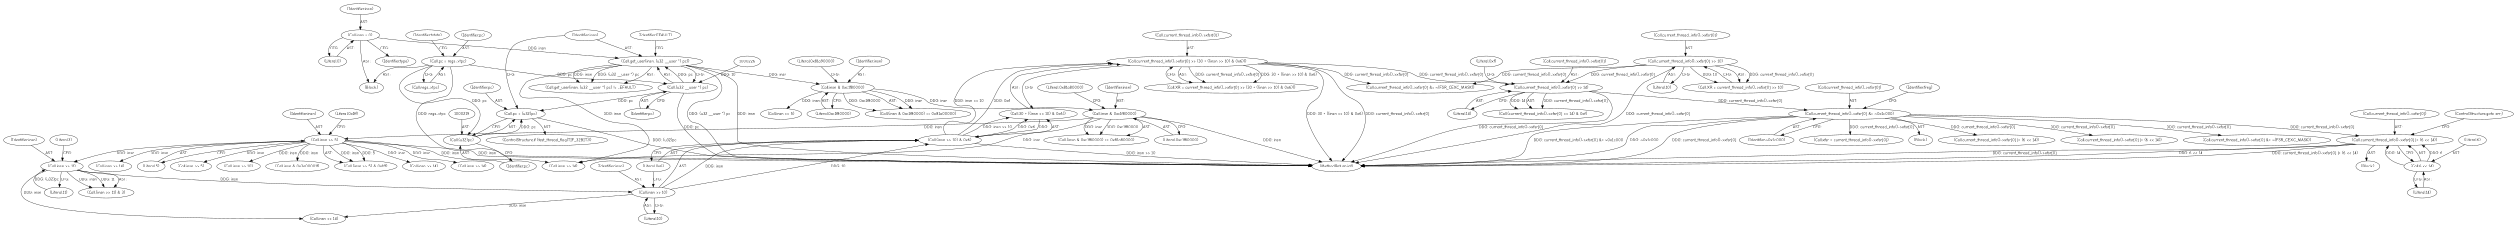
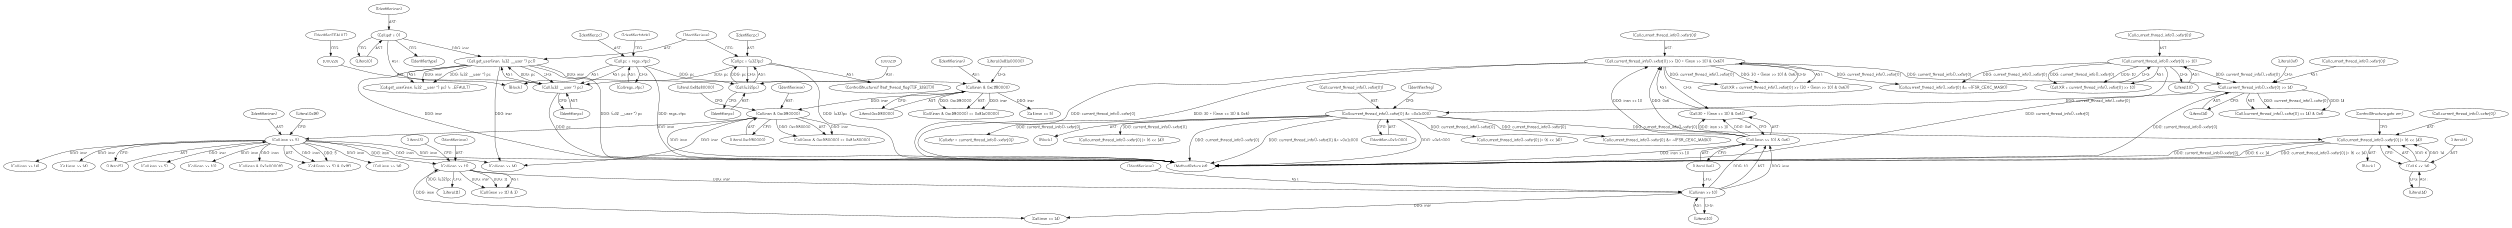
node "(Call,insn = 0)": label "(Call,insn = 0)" -> "(Call,get = 0)"
edge "(Identifier,EFAULT)" -> "(Call,get_user(insn, (u32 __user *) pc))": now "(Identifier,EFAULT)" -> "1000226"
node "(Literal,0x81a90000)": label "(Literal,0x81a90000)" -> "(Literal,0x81a00000)"
edge "(Call,pc = regs->tpc)" -> "(Call,(u32 __user *) pc)": label "DDG: pc" -> "AST: pc"
edge "1000226" -> "(Call,(u32 __user *) pc)": label "DDG: 10" -> "AST: "
edge "(Call,(u32 __user *) pc)" -> "(Call,pc = (u32)pc)": reversed
edge "(Call,30 + ((insn >> 10) & 0x6))" -> "(Call,(insn >> 10) & 0x6)": label "DDG: " -> "CFG: "
